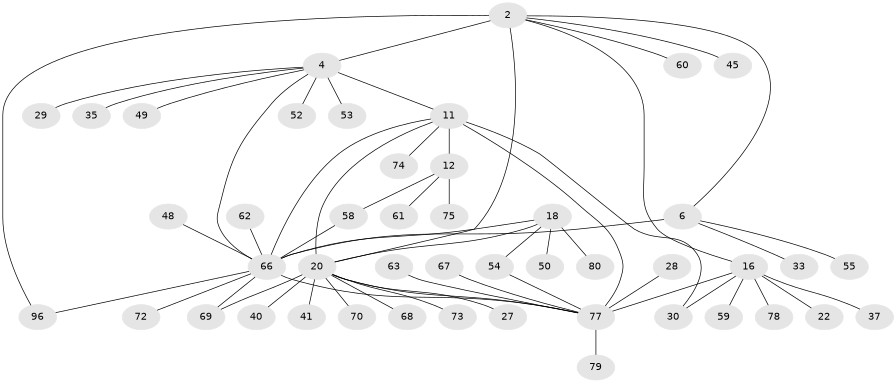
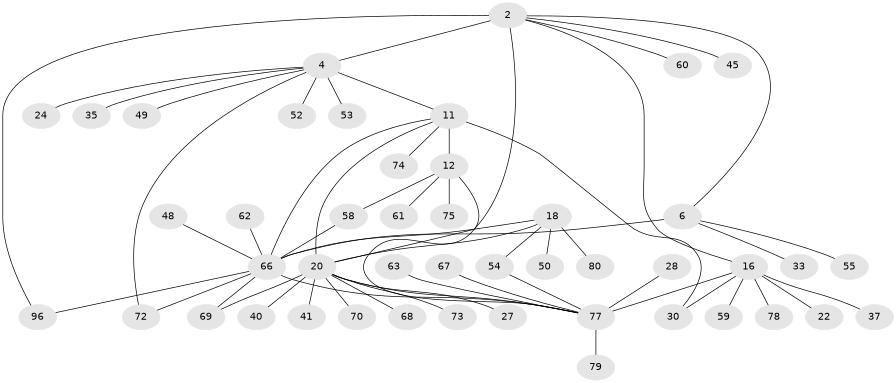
node "29": label "29" -> "24"
edge "4" -- "66": now "4" -- "72"
edge "11" -- "77": now "12" -- "77"
